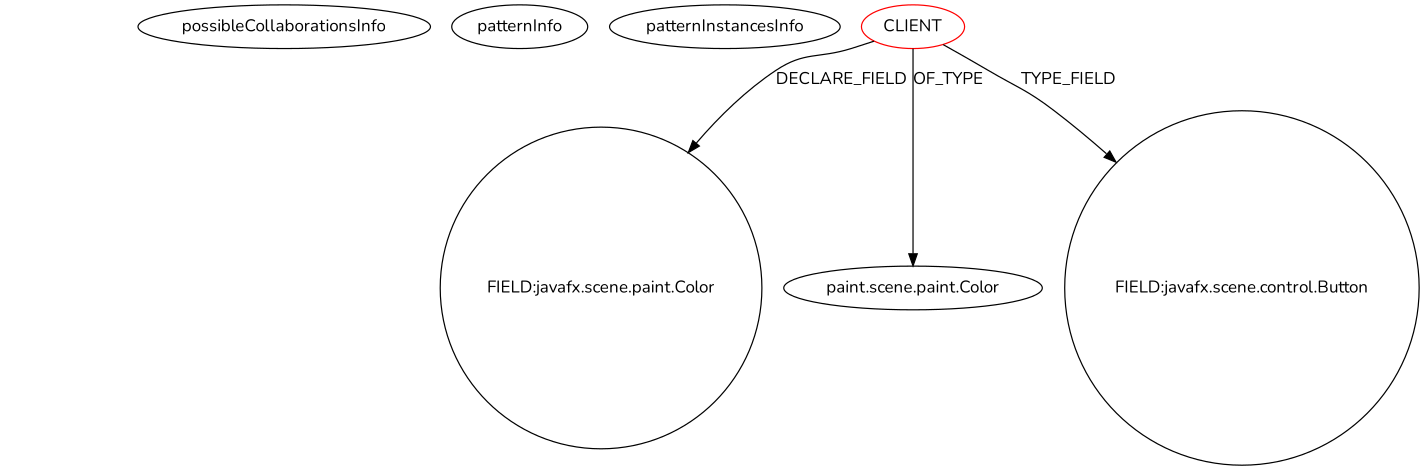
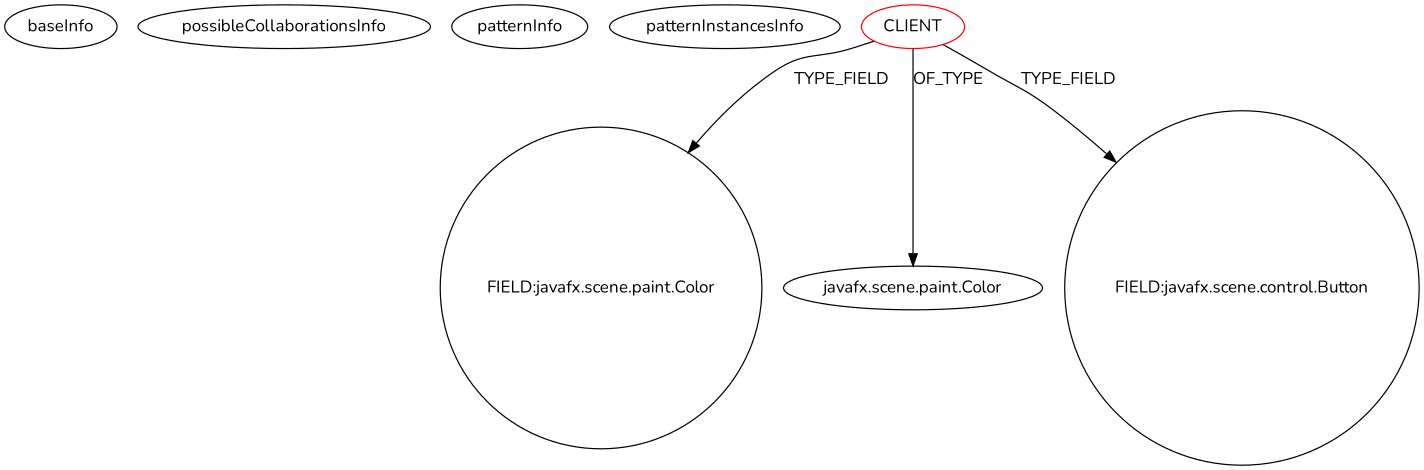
node "baseInfo": added
edge "CLIENT" -> "FIELD:javafx.scene.paint.Color": label "DECLARE_FIELD" -> "TYPE_FIELD"
node "paint.scene.paint.Color": label "paint.scene.paint.Color" -> "javafx.scene.paint.Color"
